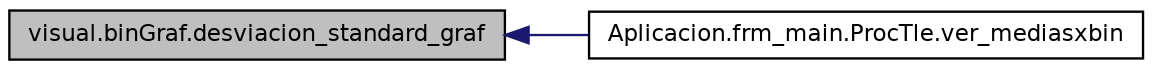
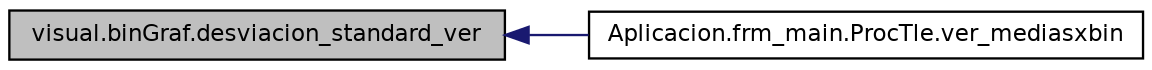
node "visual.binGraf.desviacion_standard_graf": label "visual.binGraf.desviacion_standard_graf" -> "visual.binGraf.desviacion_standard_ver"
